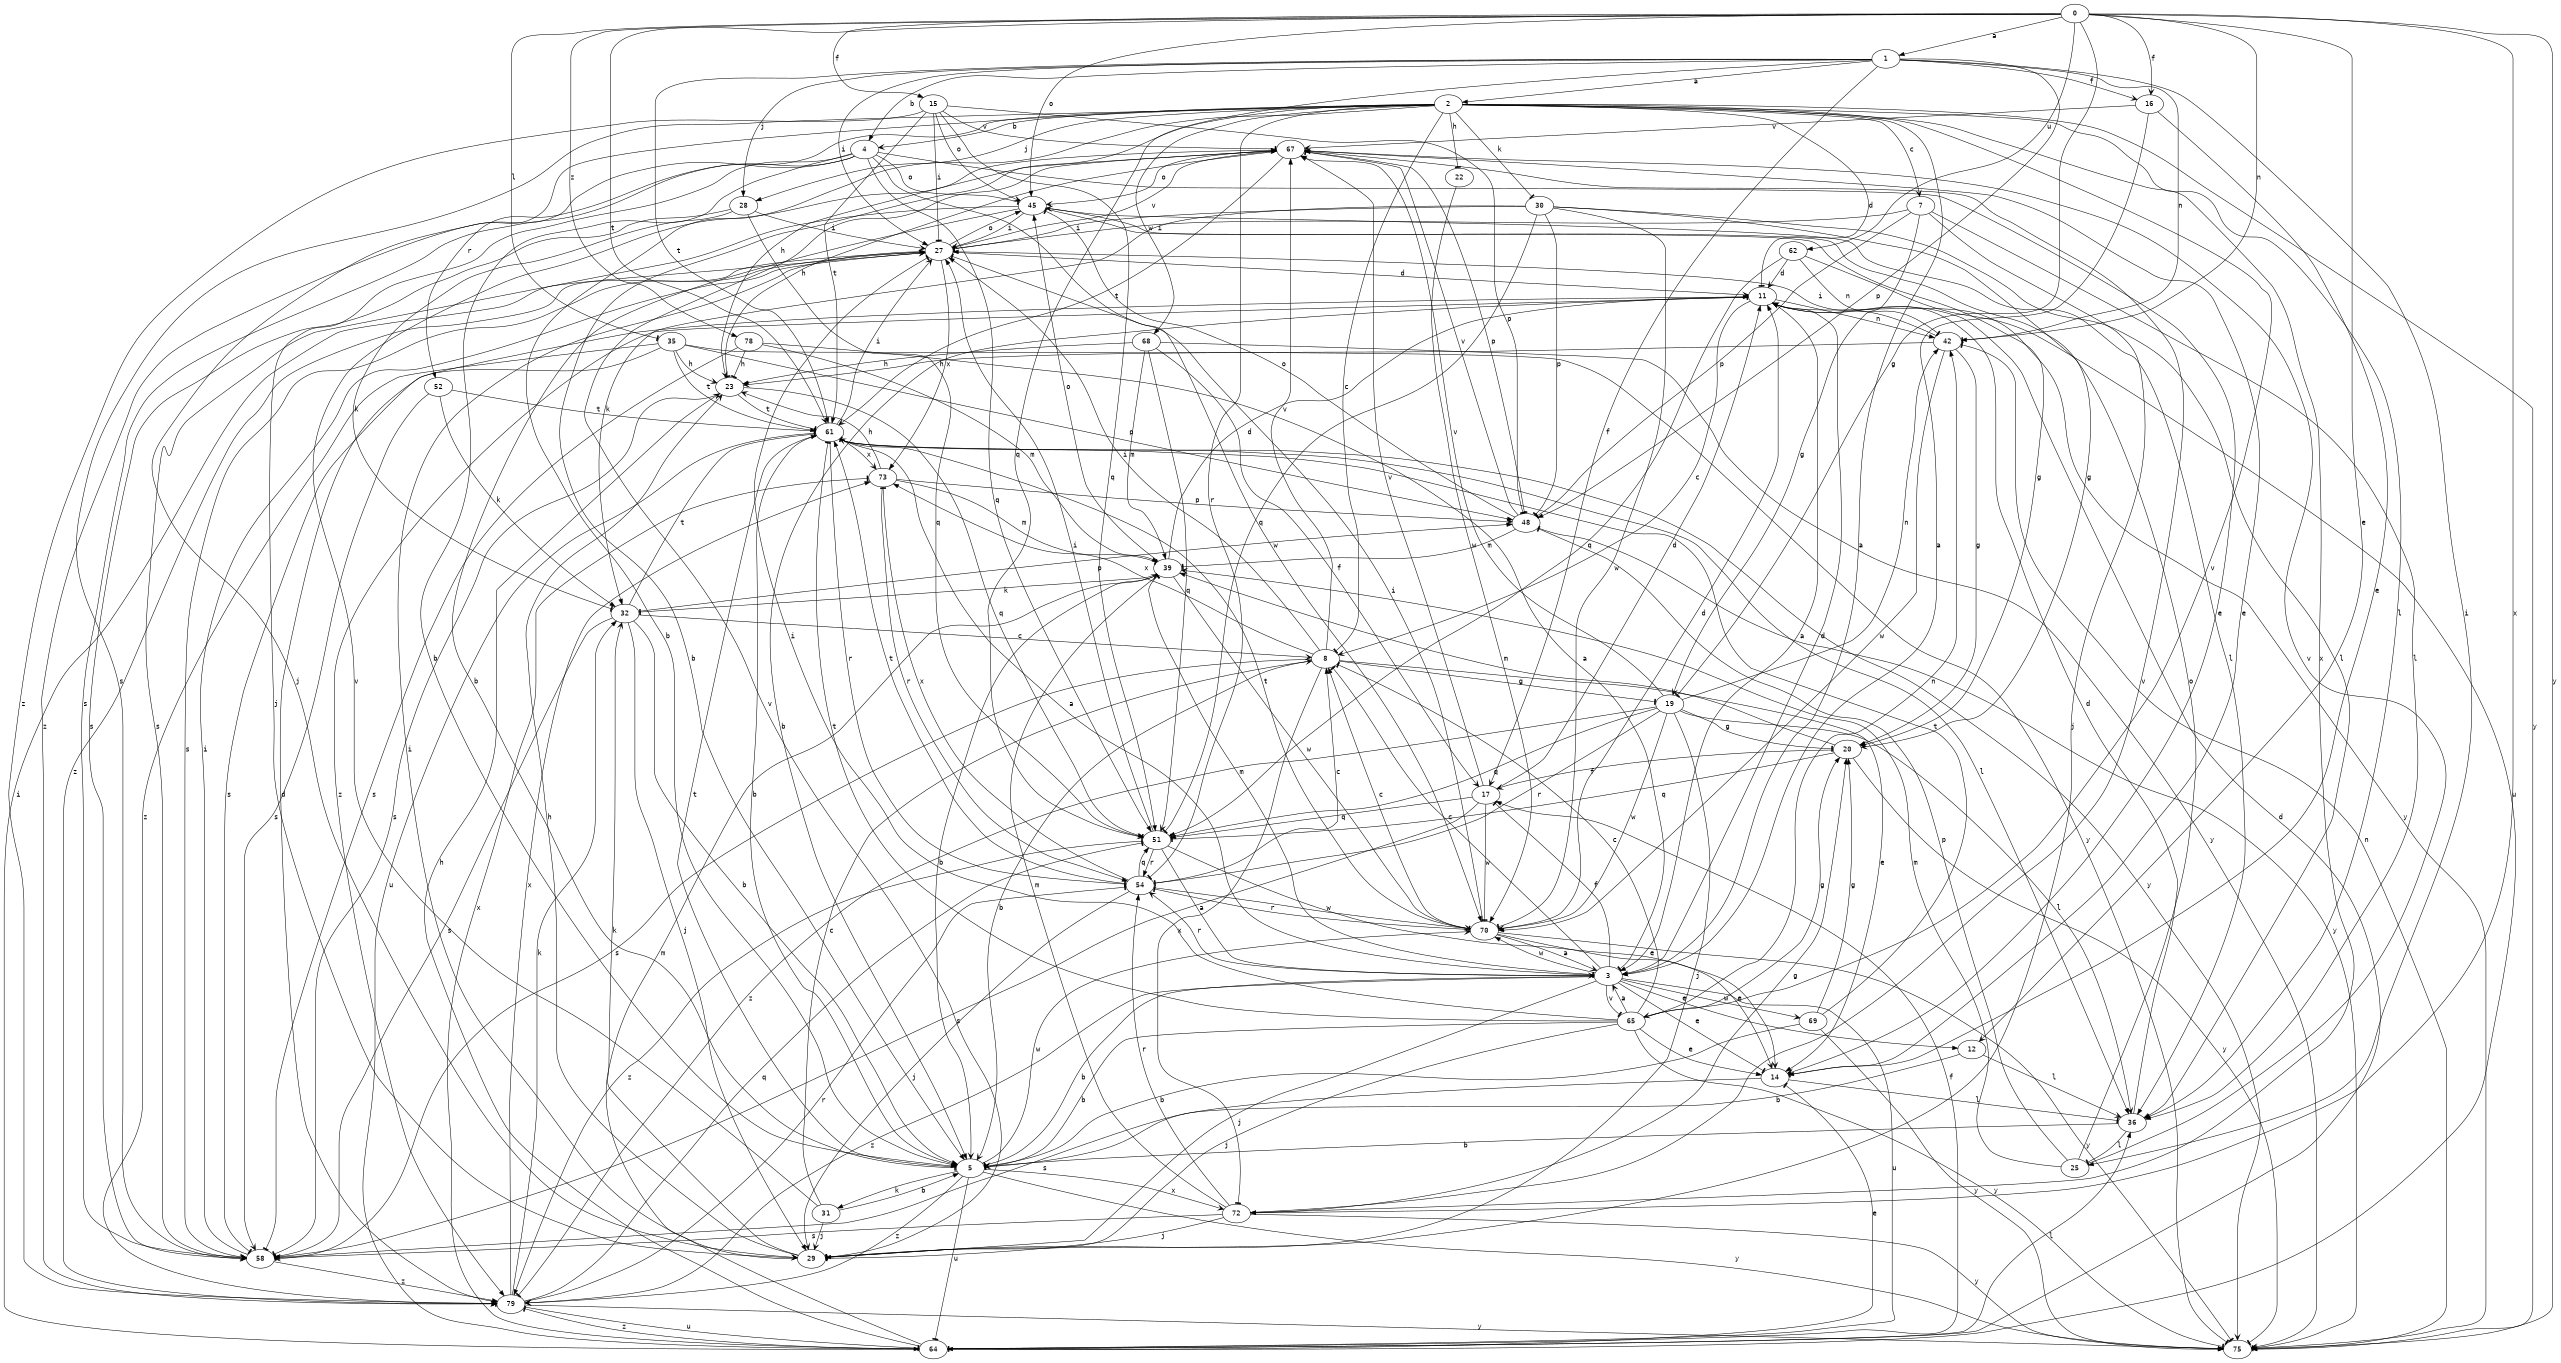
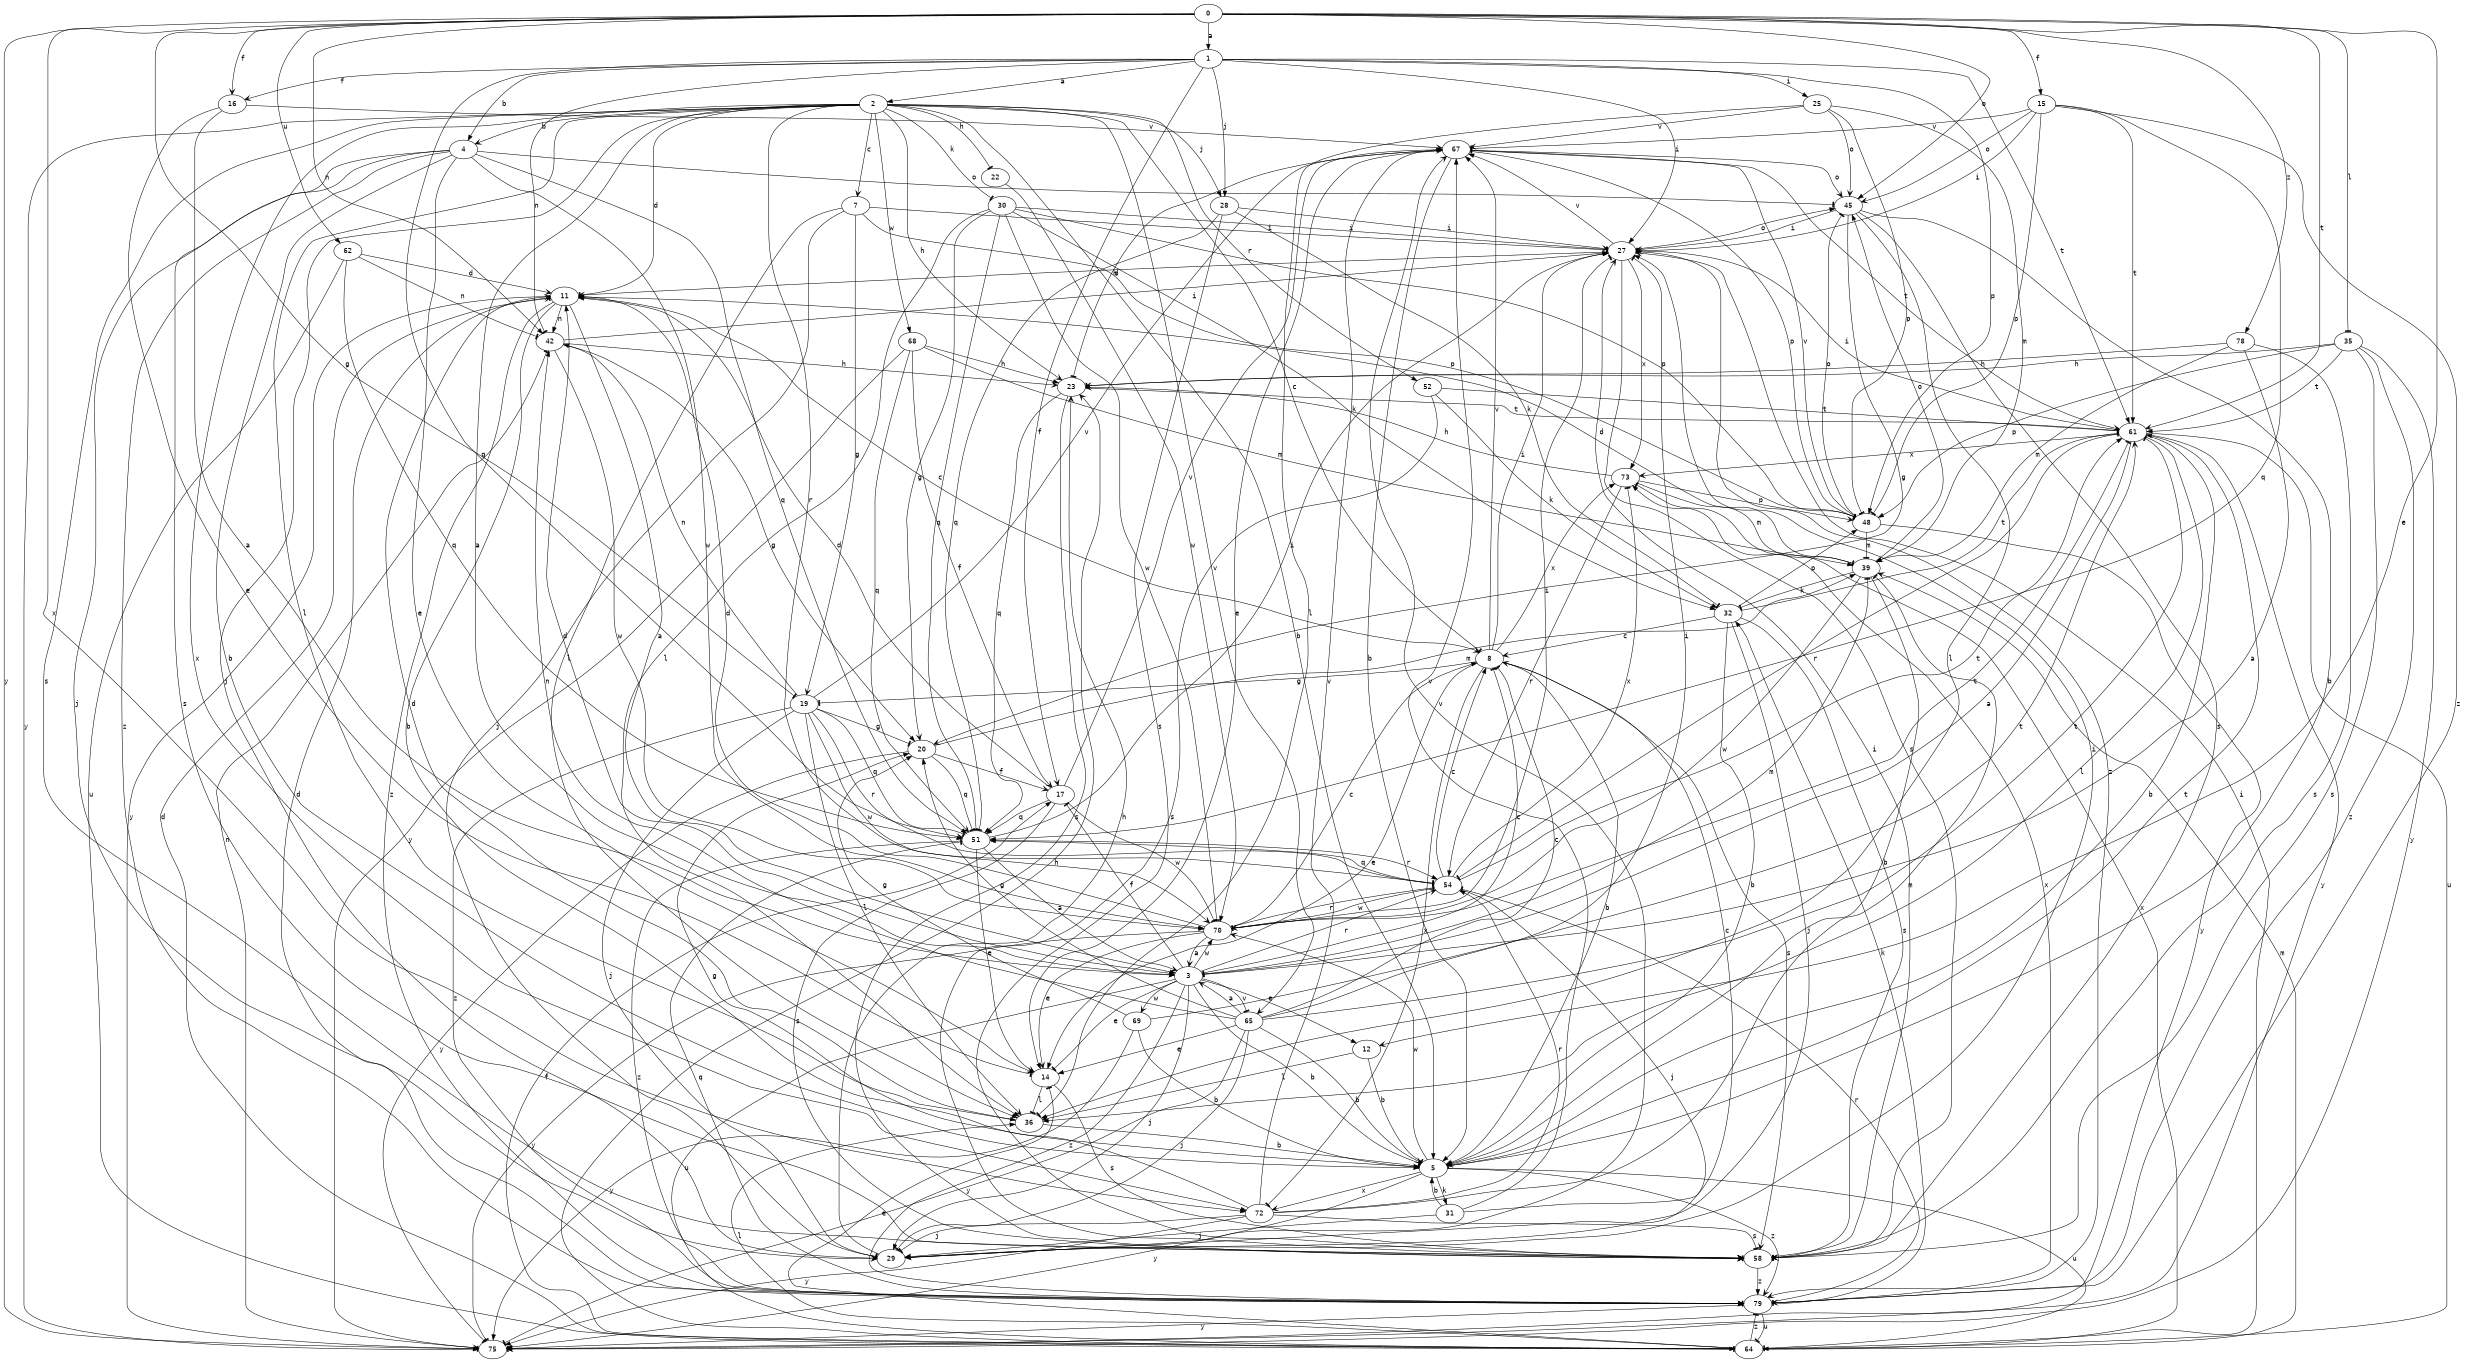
edge "29" -> "32": removed, label "k"
edge "36" -> "25": reversed
